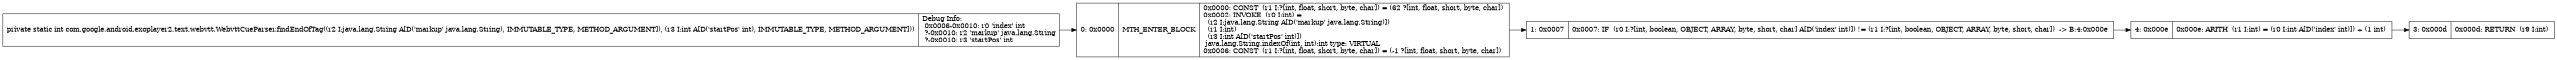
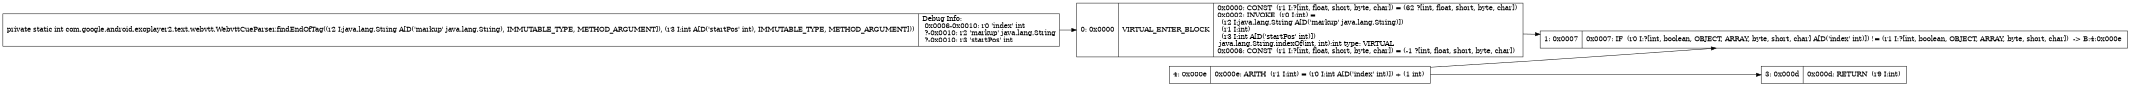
node "0: 0x0000": text "MTH_ENTER_BLOCK" -> "VIRTUAL_ENTER_BLOCK"
edge "1: 0x0007" -> "4: 0x000e": reversed
